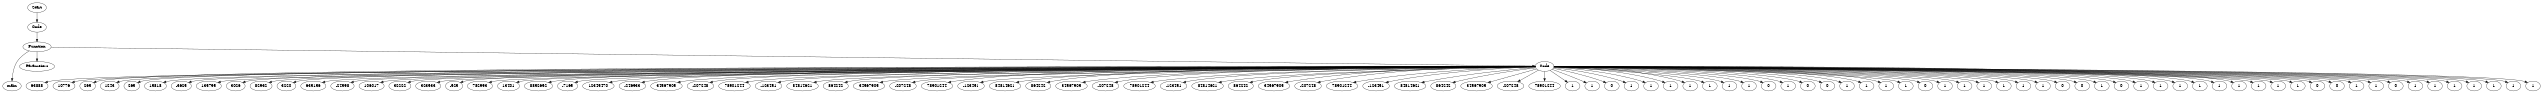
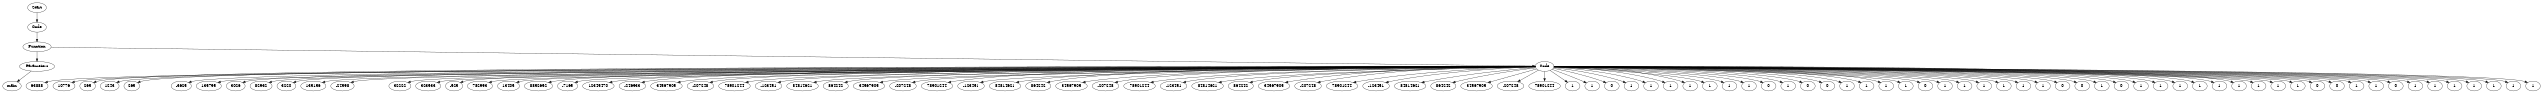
edge "Function" -> "main": now "Parameters" -> "main"
node "15818": removed
node "635156": label "635156" -> "135156"
node "106017": removed
node "13401": label "13401" -> "13405"
